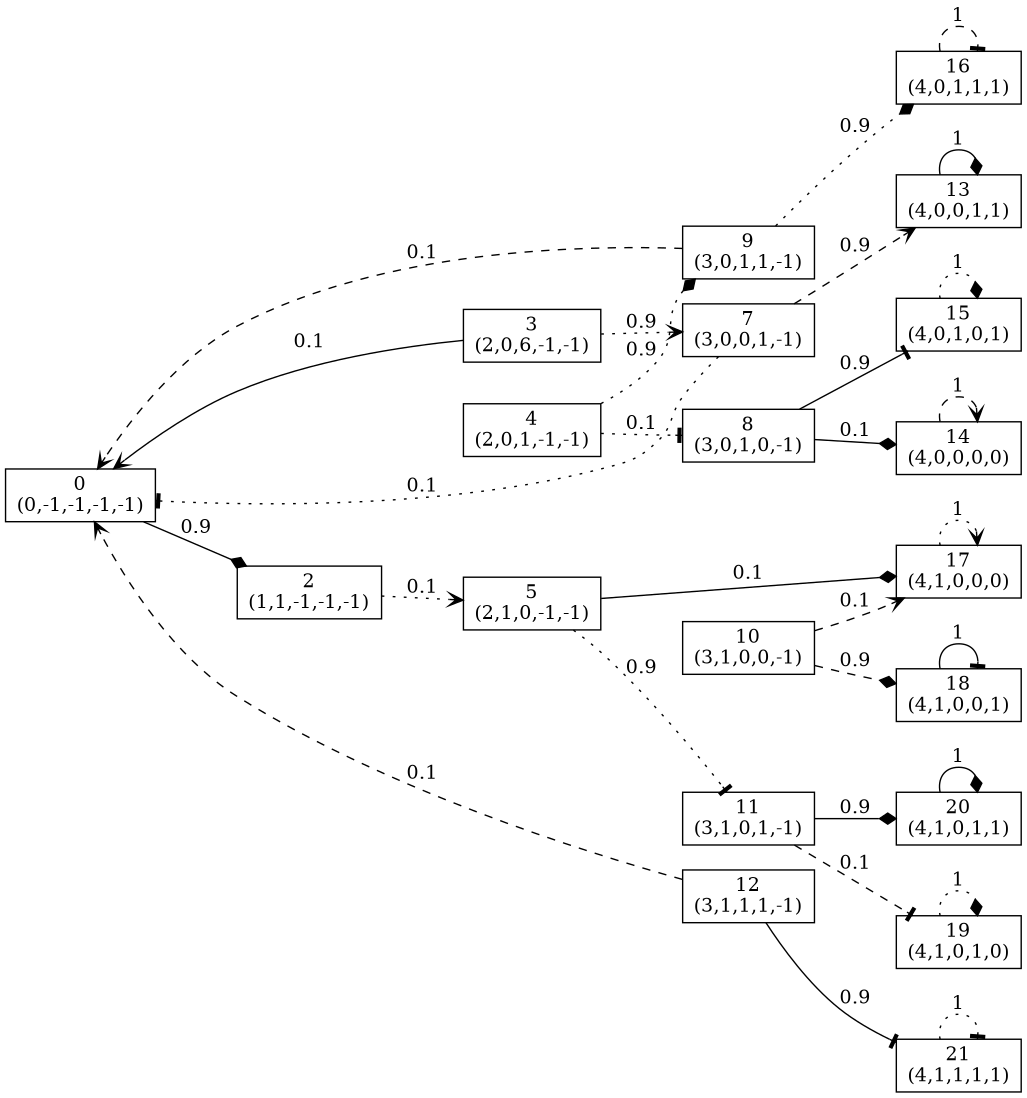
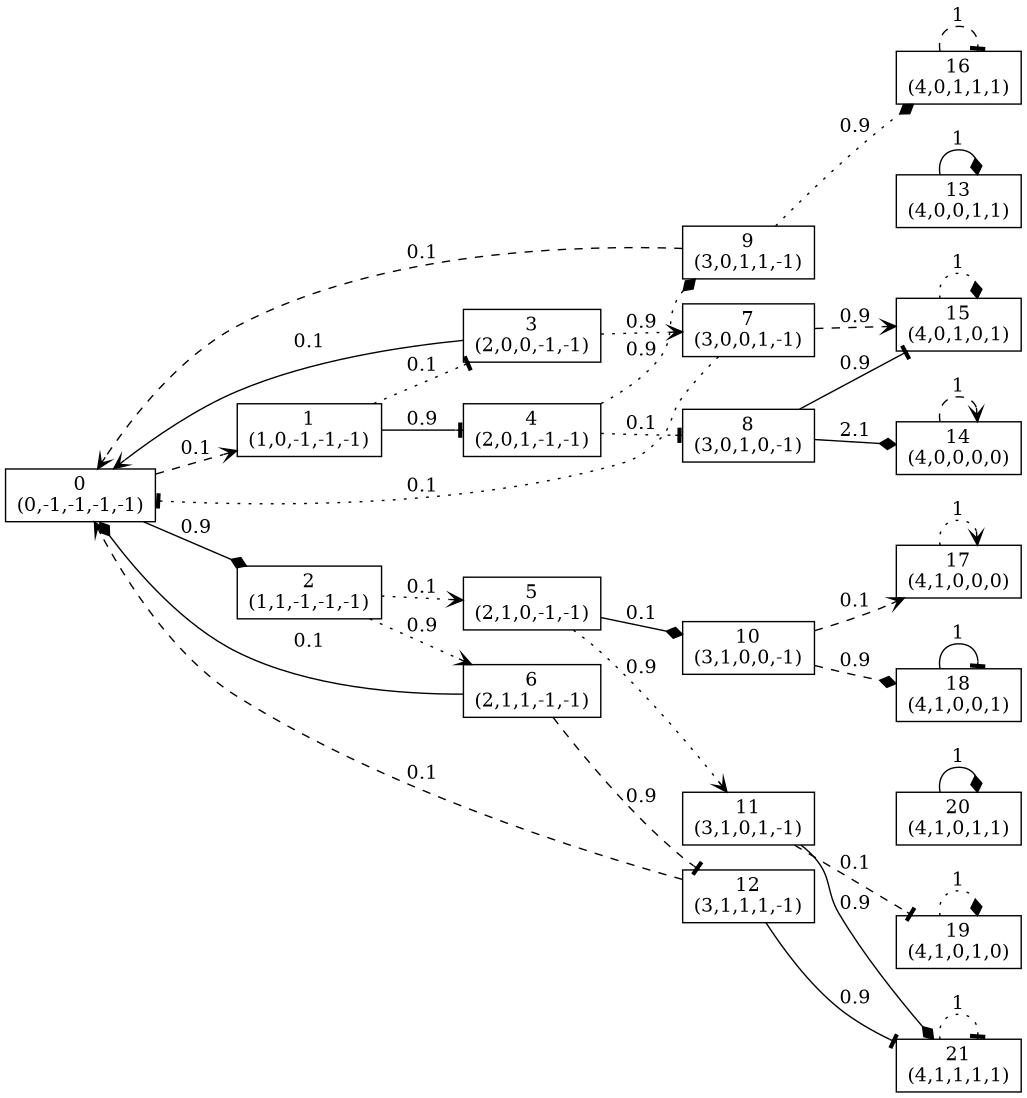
edge "7 (3,0,0,1,-1)" -> "13 (4,0,0,1,1)": now "7 (3,0,0,1,-1)" -> "15 (4,0,1,0,1)"
node "3 (2,0,6,-1,-1)": label "3 (2,0,6,-1,-1)" -> "3 (2,0,0,-1,-1)"
node "1 (1,0,-1,-1,-1)": added
edge "8 (3,0,1,0,-1)" -> "14 (4,0,0,0,0)": label "0.1" -> "2.1"
edge "5 (2,1,0,-1,-1)" -> "17 (4,1,0,0,0)": now "5 (2,1,0,-1,-1)" -> "10 (3,1,0,0,-1)"
node "6 (2,1,1,-1,-1)": added
edge "5 (2,1,0,-1,-1)" -> "11 (3,1,0,1,-1)": arrowhead tee -> vee
edge "11 (3,1,0,1,-1)" -> "20 (4,1,0,1,1)": now "11 (3,1,0,1,-1)" -> "21 (4,1,1,1,1)"
